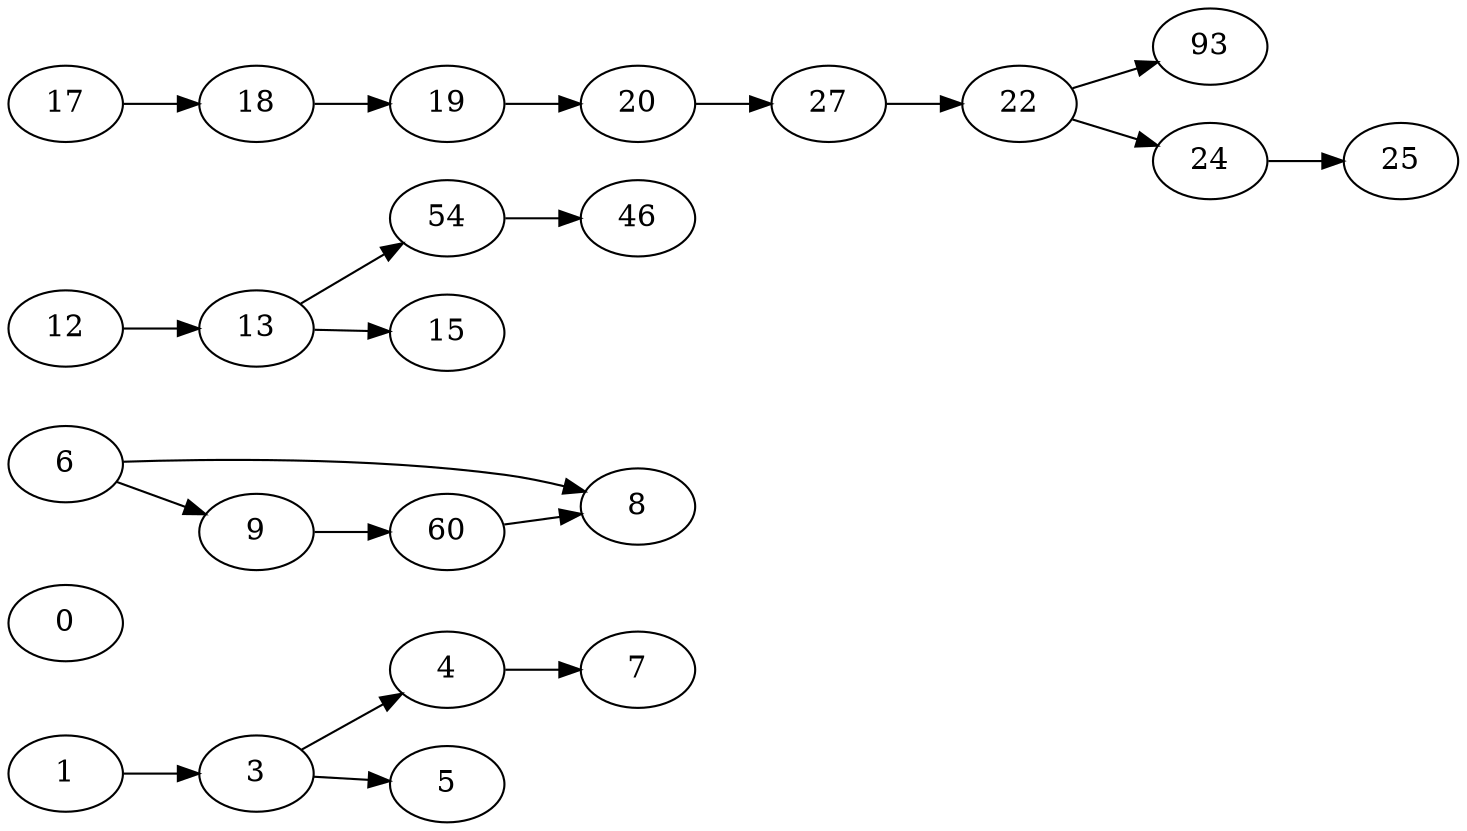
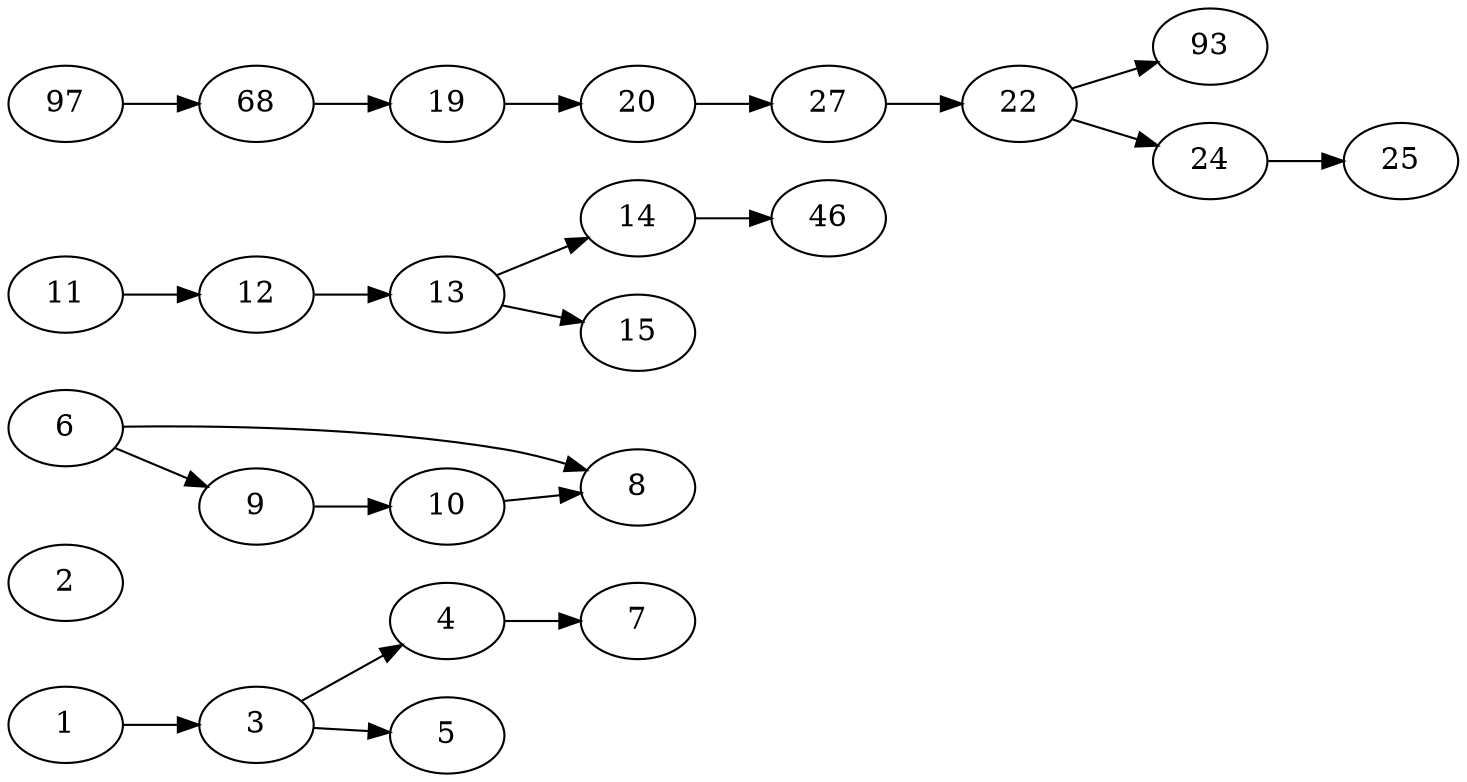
node "17": label "17" -> "97"
node "18": label "18" -> "68"
node "54": label "54" -> "14"
node "11": added
node "60": label "60" -> "10"
node "0": label "0" -> "2"
